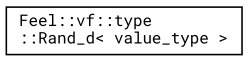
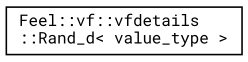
node "Feel::vf::type ::Rand_d< value_type >": label "Feel::vf::type ::Rand_d< value_type >" -> "Feel::vf::vfdetails ::Rand_d< value_type >"
